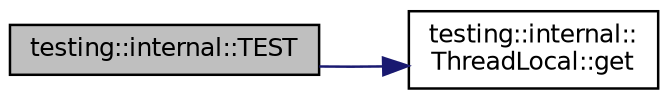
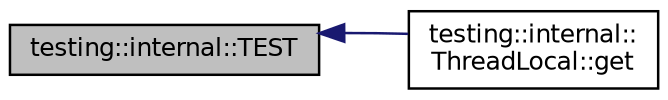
edge "testing::internal::TEST" -> "testing::internal:: ThreadLocal::get": reversed
